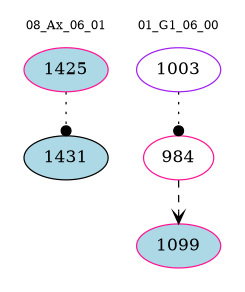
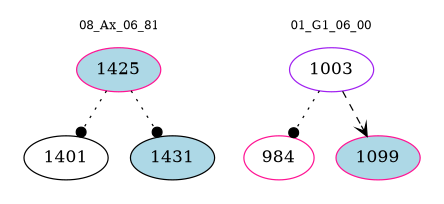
cluster "08_Ax_06_01": label "08_Ax_06_01" -> "08_Ax_06_81"
node "1401": added
edge "984" -> "1099": now "1003" -> "1099"
